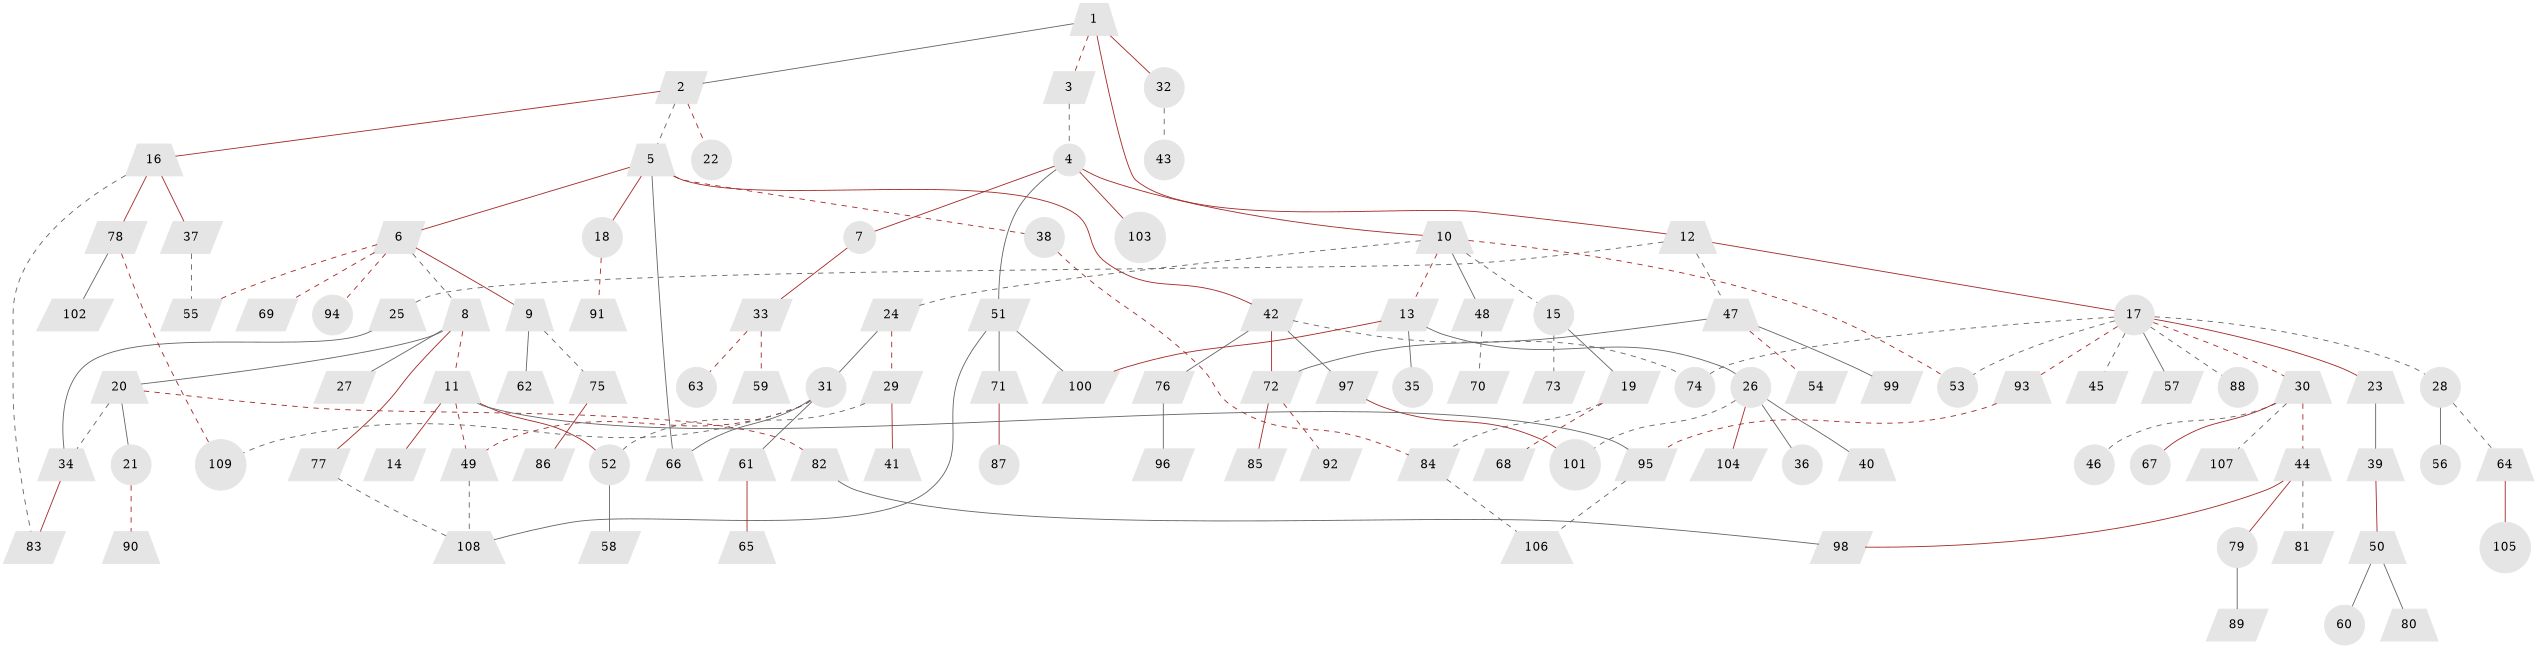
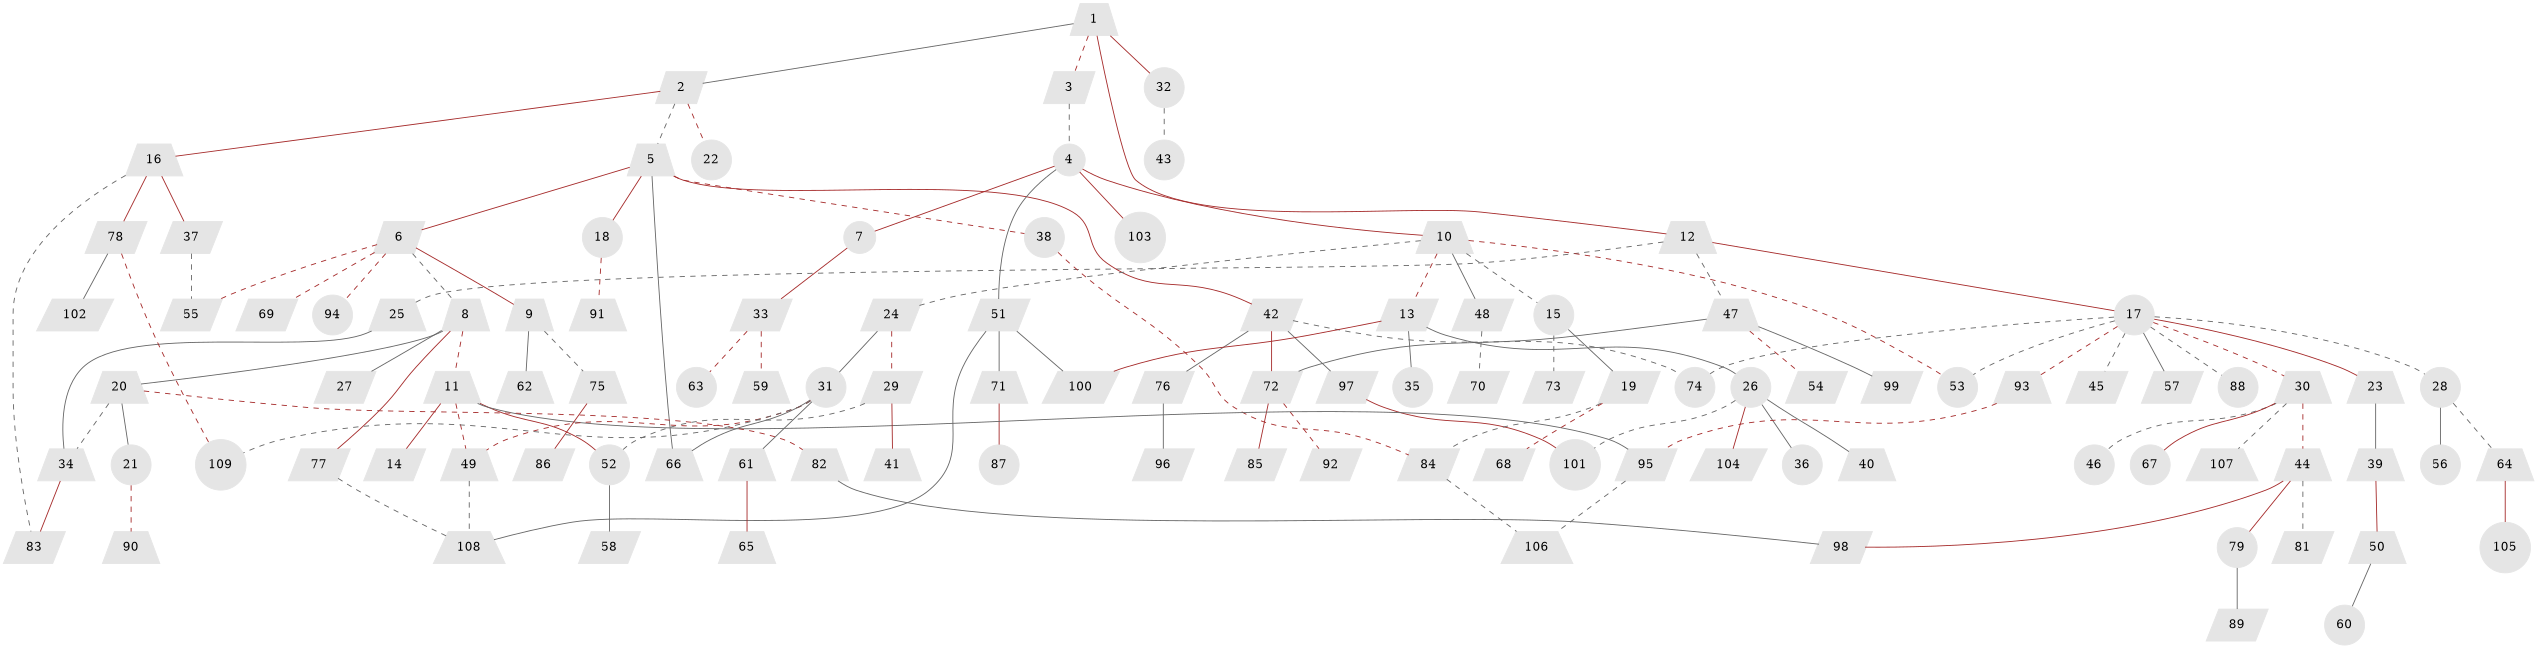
node "80": removed
